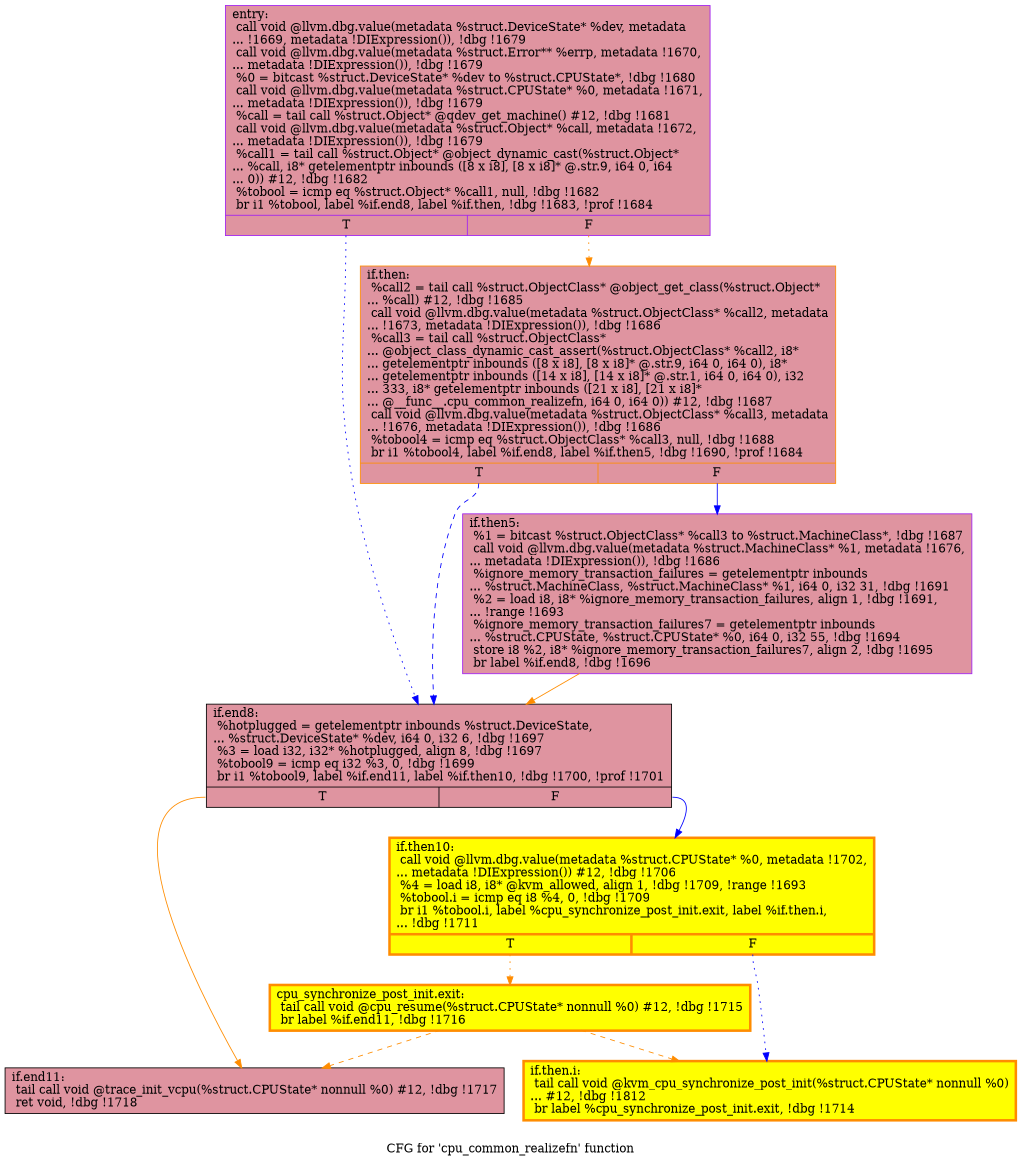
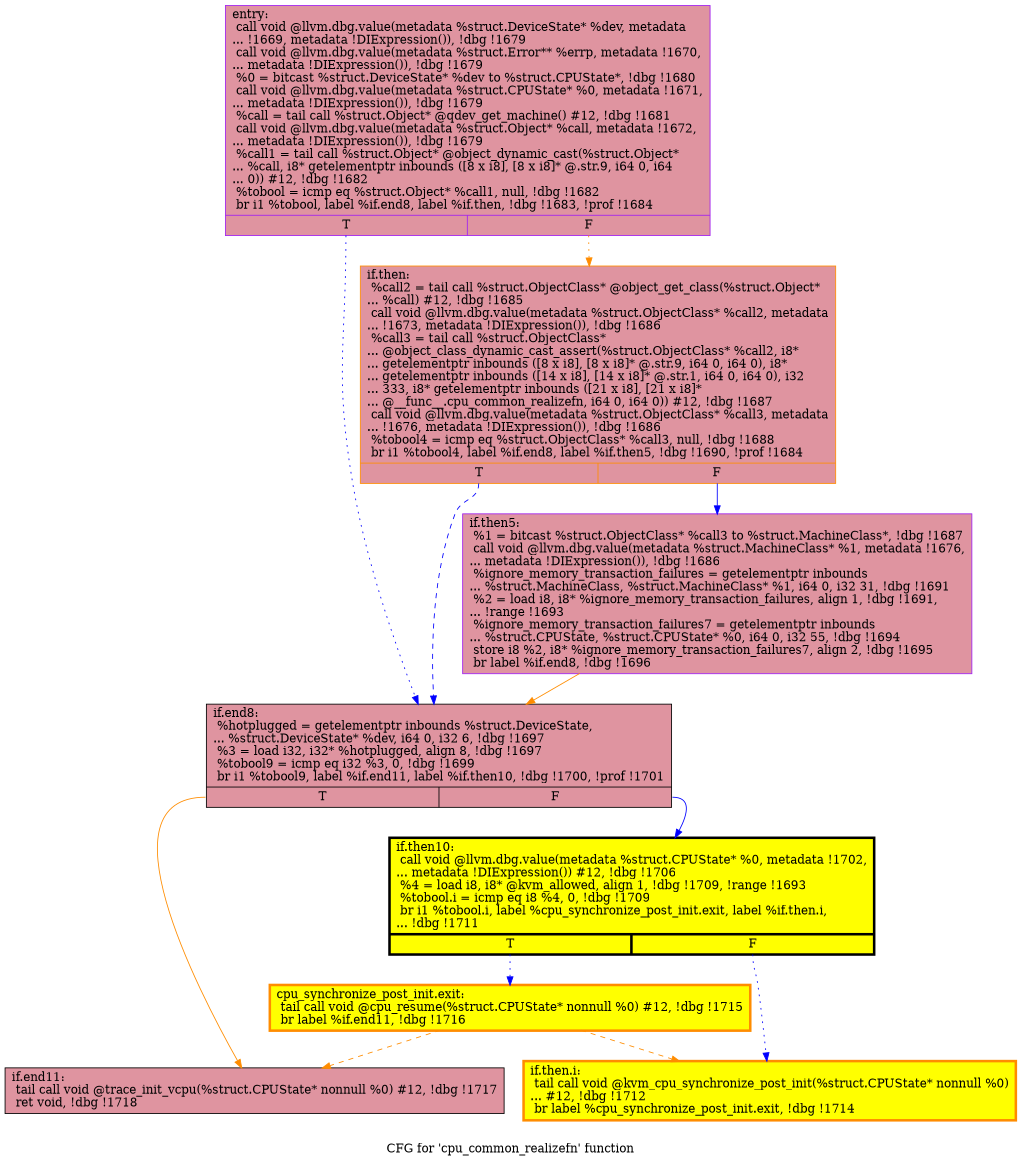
node "if.then10:": color darkorange -> black
edge "if.then10:" -> "cpu_synchronize_post_init.exit:": color darkorange -> blue
node "if.then.i:": text "... #12, !dbg !1812" -> "... #12, !dbg !1712"
